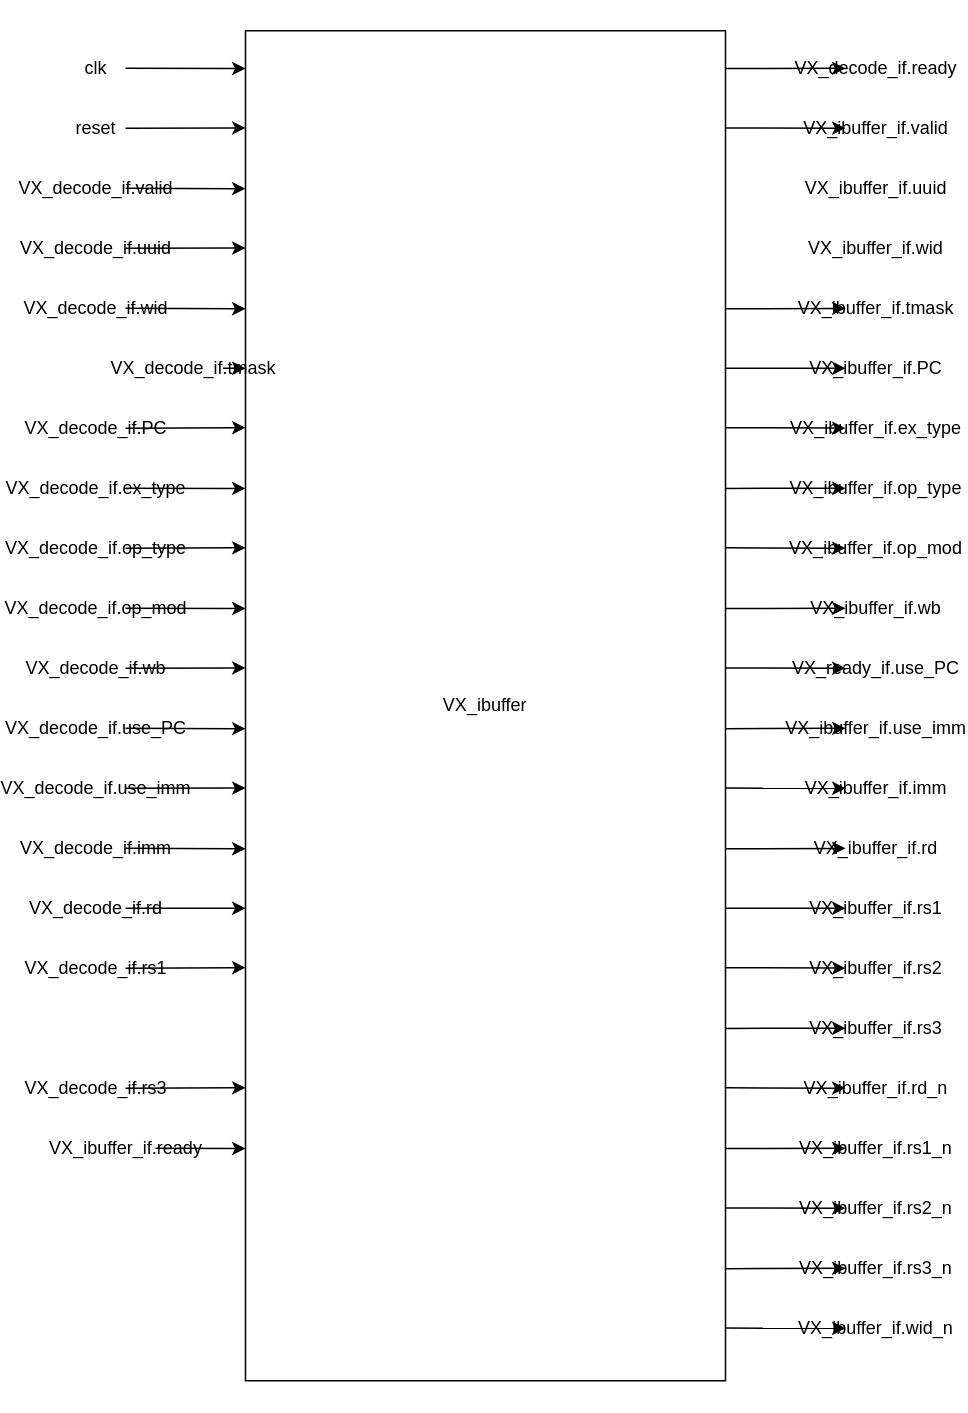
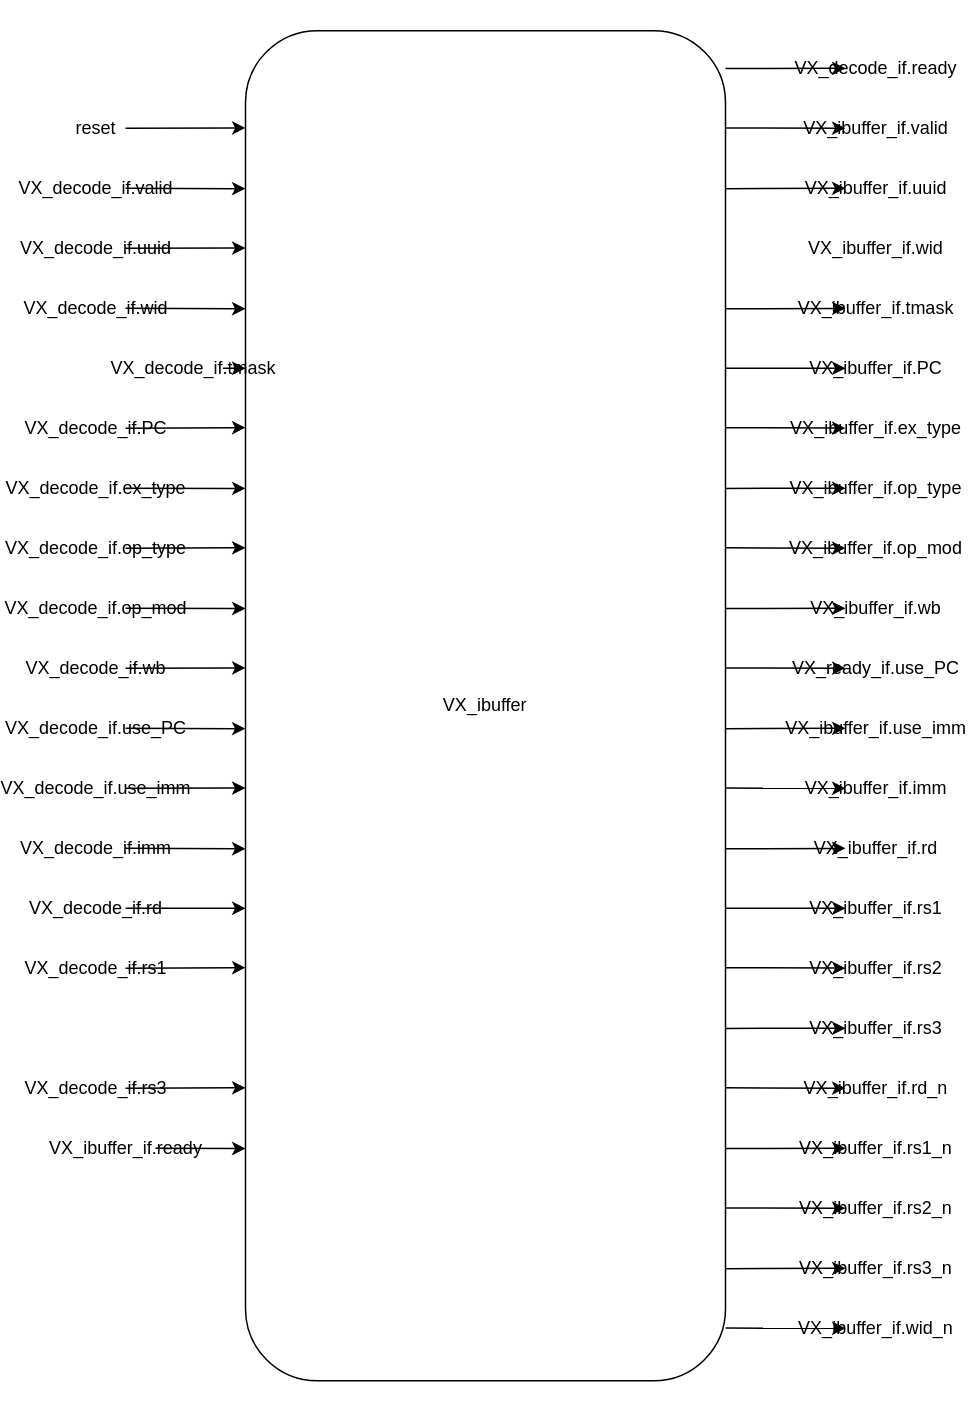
node "clk": removed
edge "clk" -> "VX_ibuffer": removed
edge "VX_ibuffer" -> "VX_ibuffer_if.uuid": added
node "VX_ibuffer": shape rectangle -> rounded rectangle
